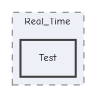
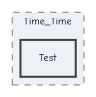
cluster "Real_Time": label "Real_Time" -> "Time_Time"
